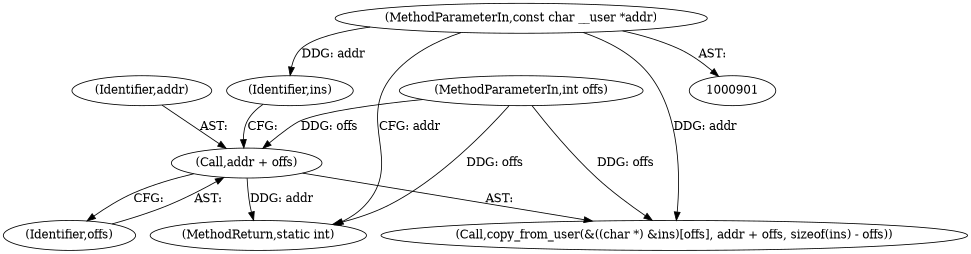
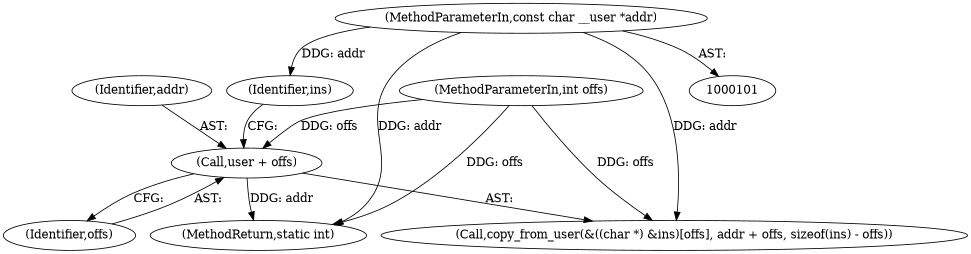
node "1000901": label "1000901" -> "1000101"
edge "(MethodParameterIn,const char __user *addr)" -> "(MethodReturn,static int)": label "CFG: addr" -> "DDG: addr"
node "(Call,addr + offs)": label "(Call,addr + offs)" -> "(Call,user + offs)"
